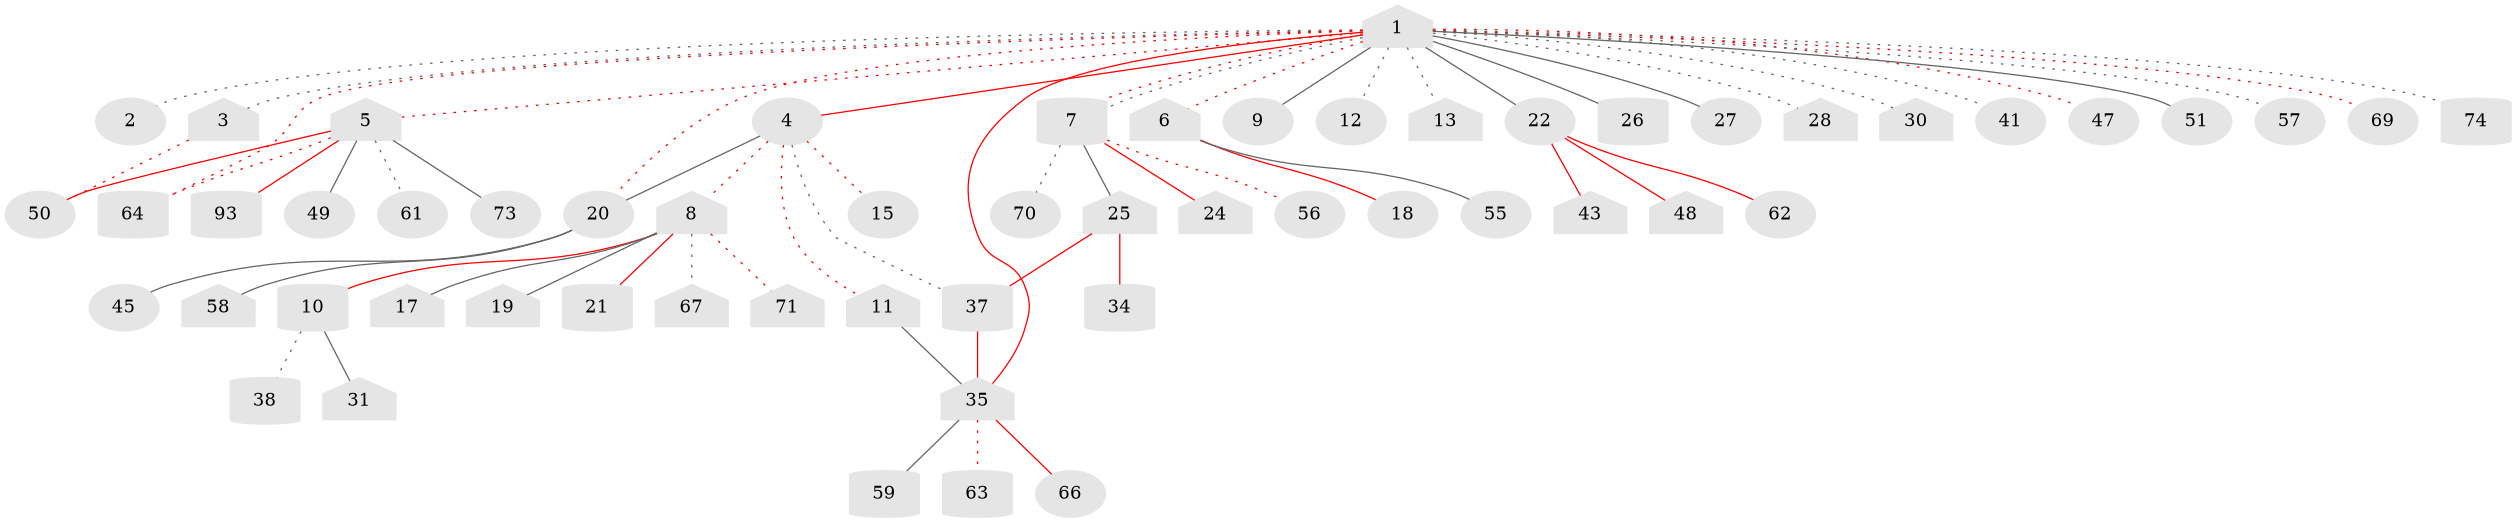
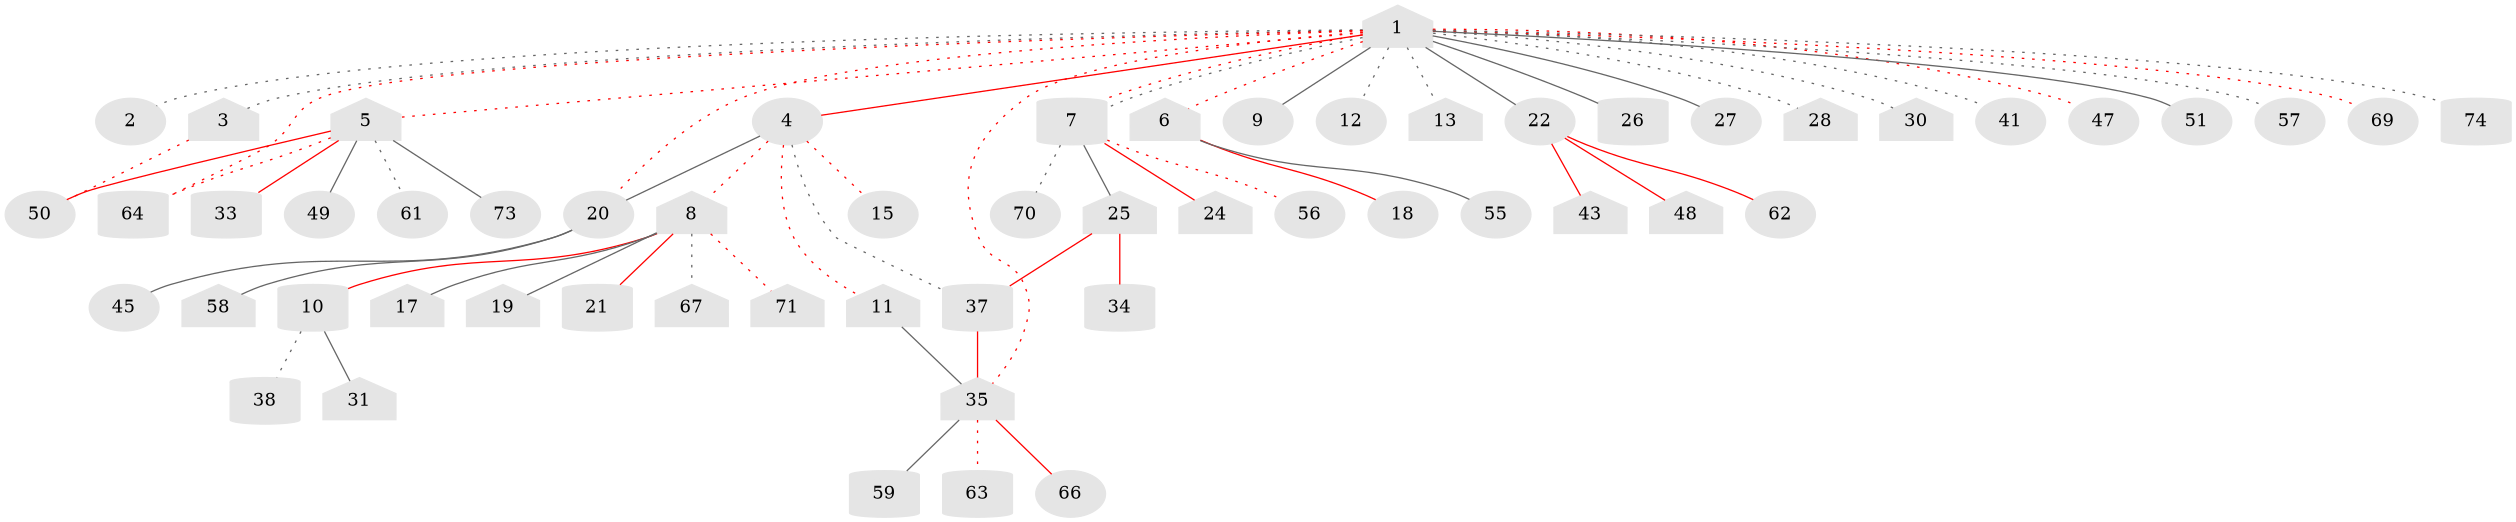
edge "1" -- "35": style solid -> dotted
node "93": label "93" -> "33"
